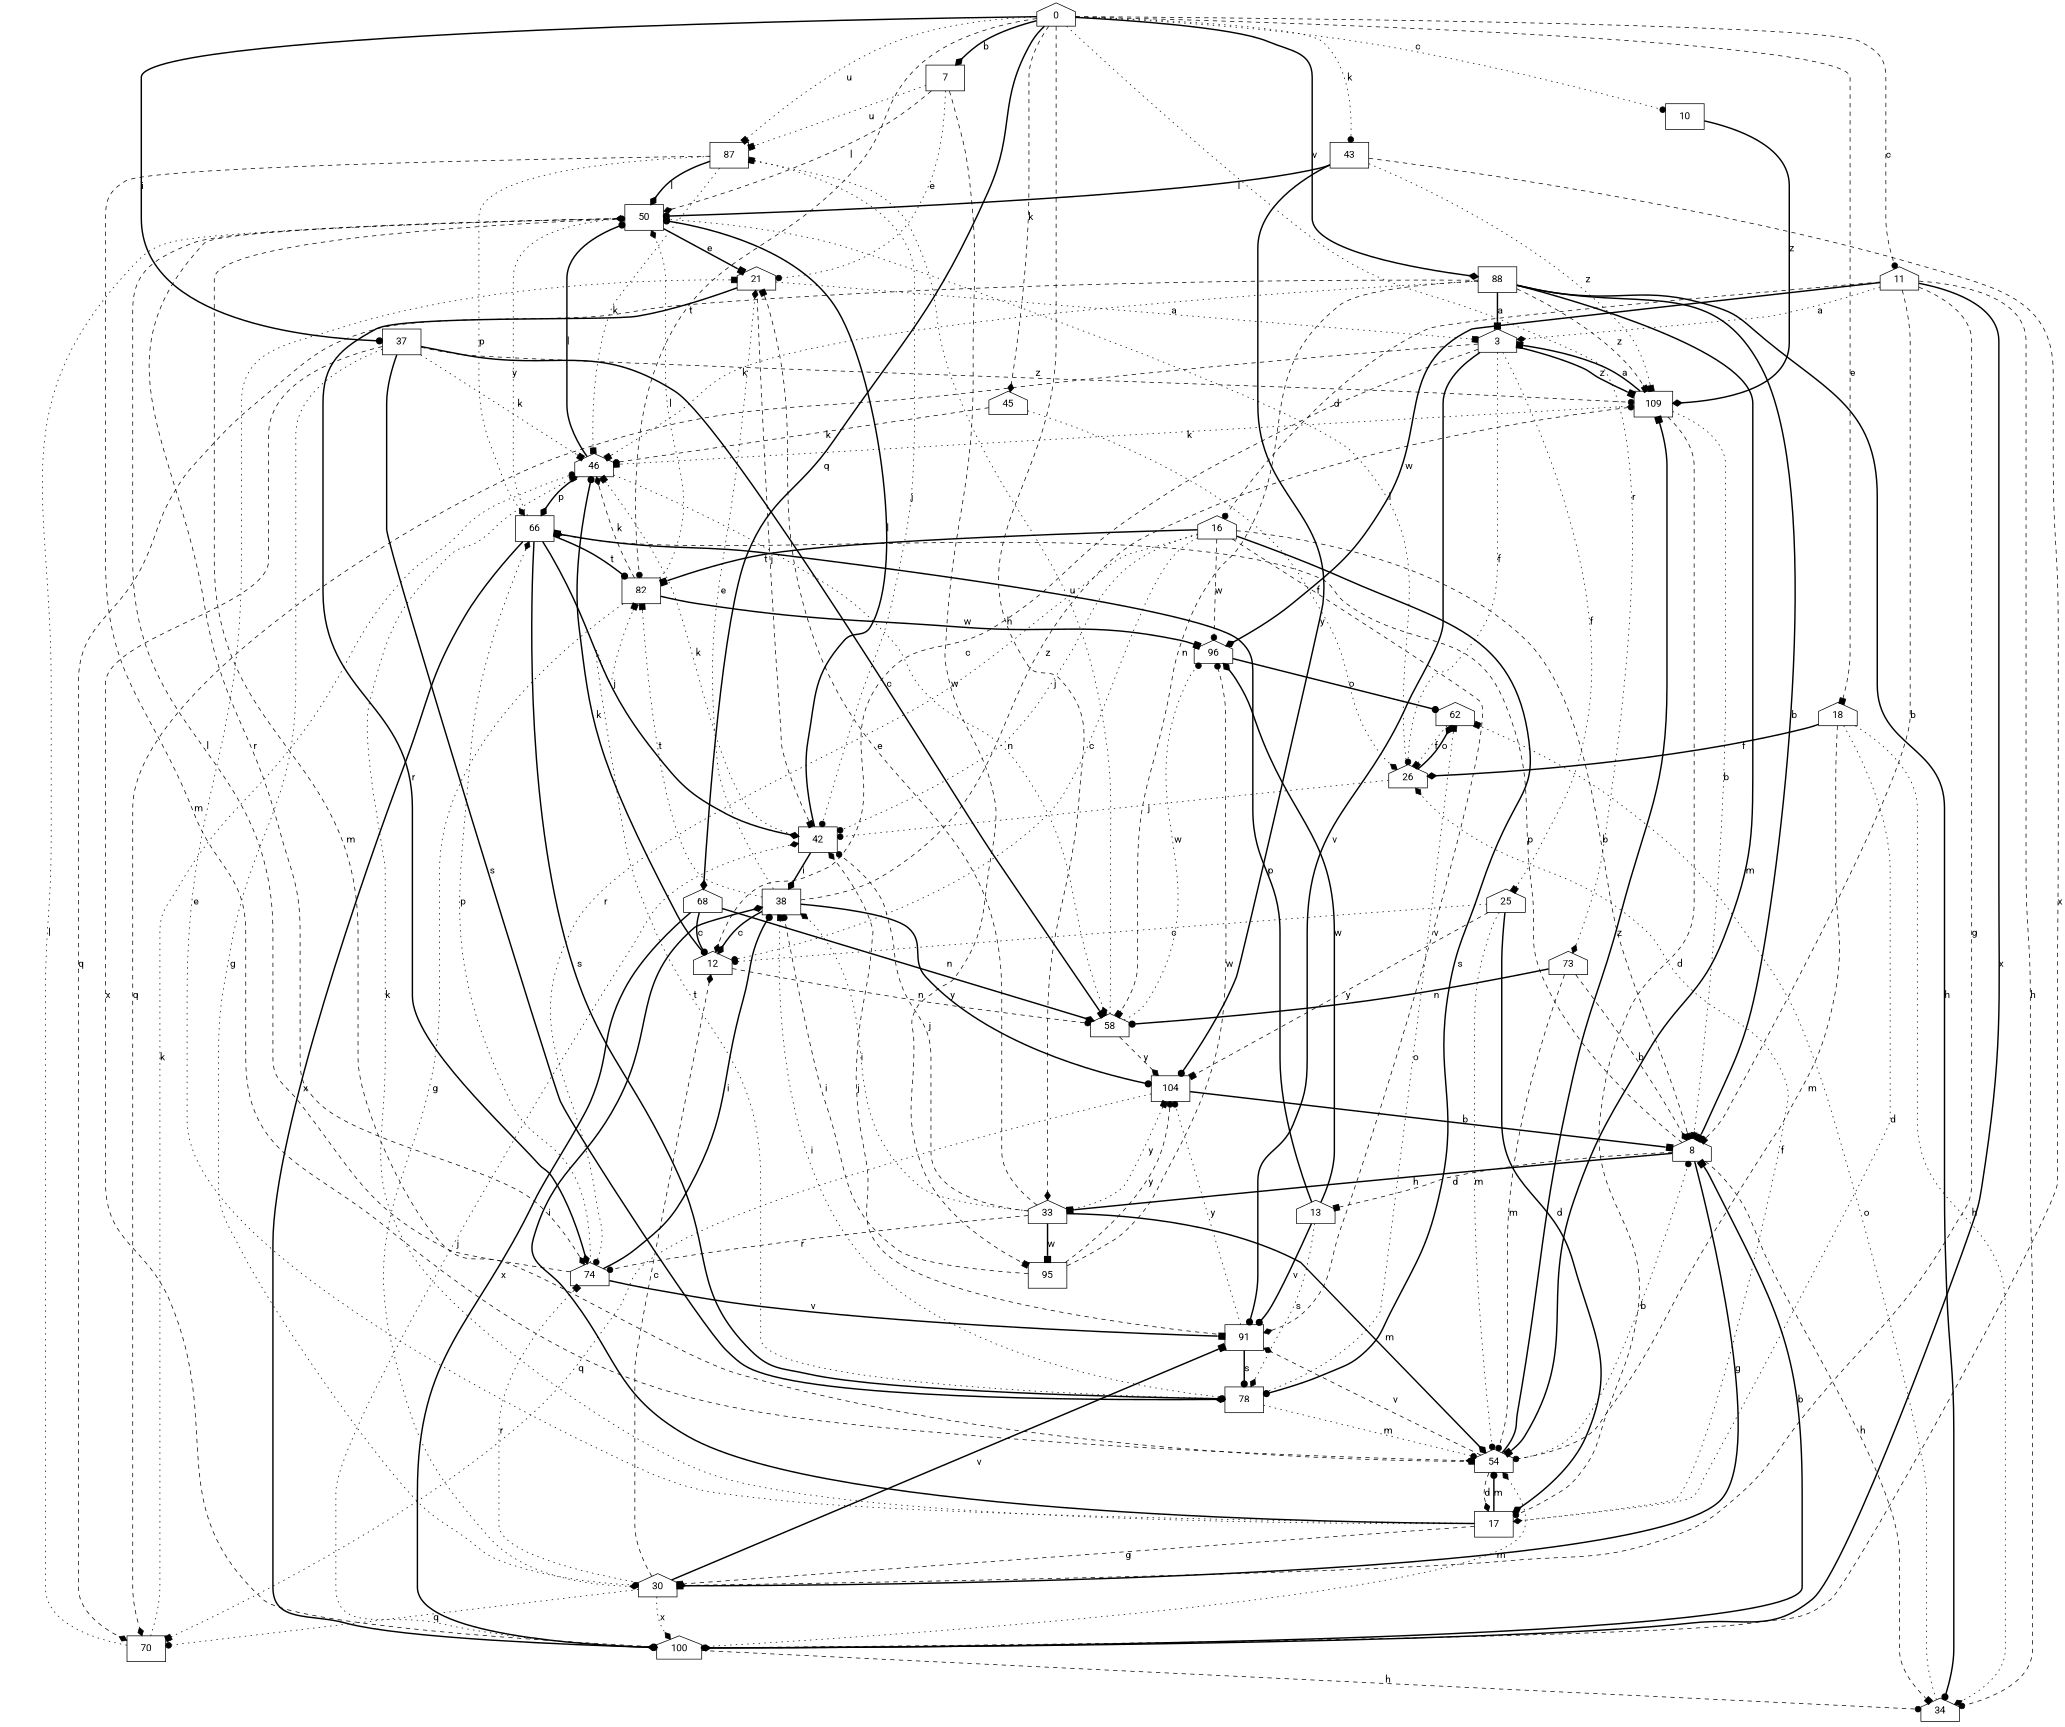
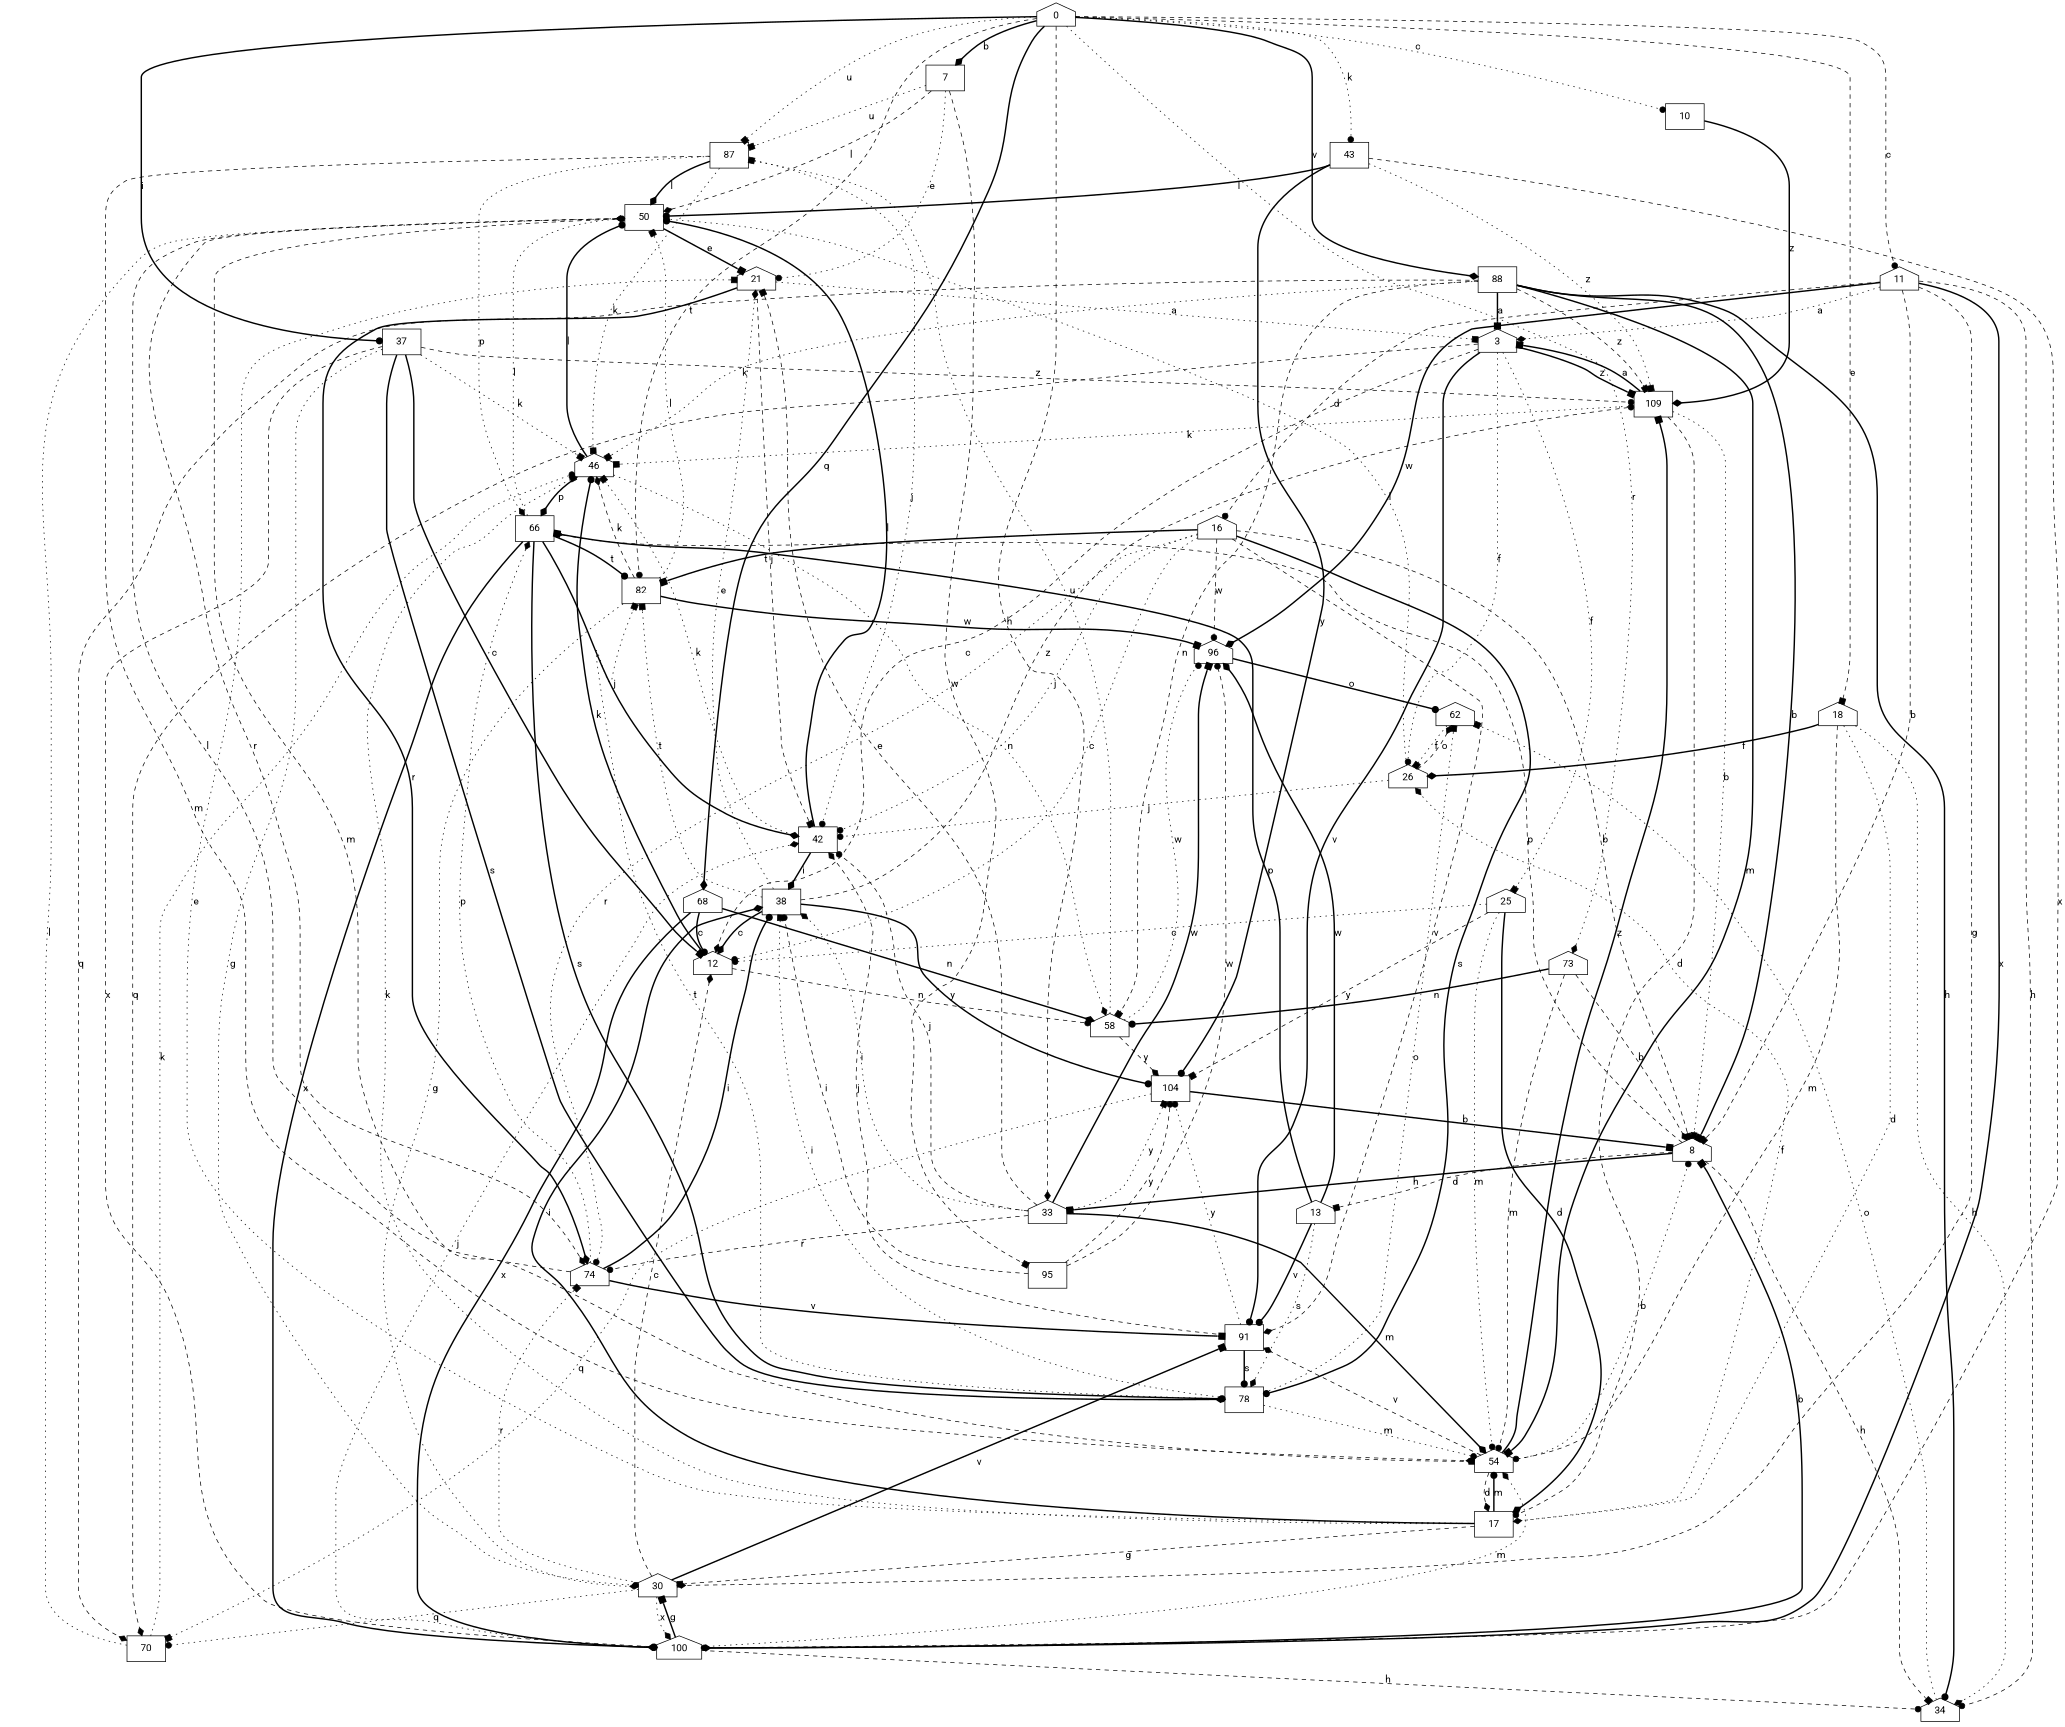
edge "66" -> "50": label "y" -> "l"
node "45": removed
edge "82" -> "50": arrowhead diamond -> box
edge "37" -> "58": now "37" -> "12"
edge "26" -> "62": style bold -> dashed
edge "33" -> "95": now "33" -> "96"
edge "8" -> "30": now "100" -> "30"
